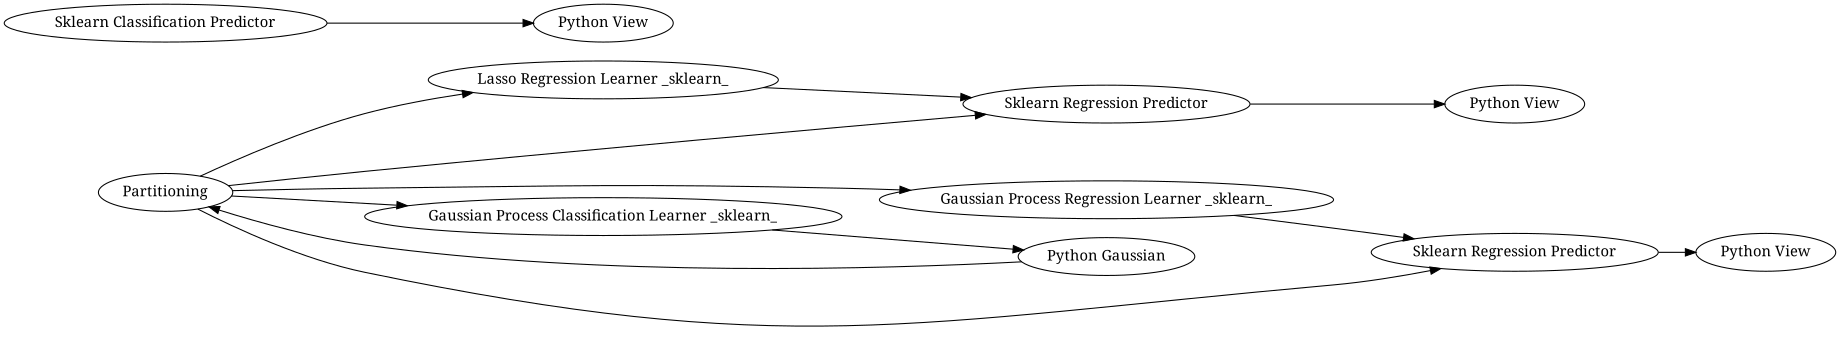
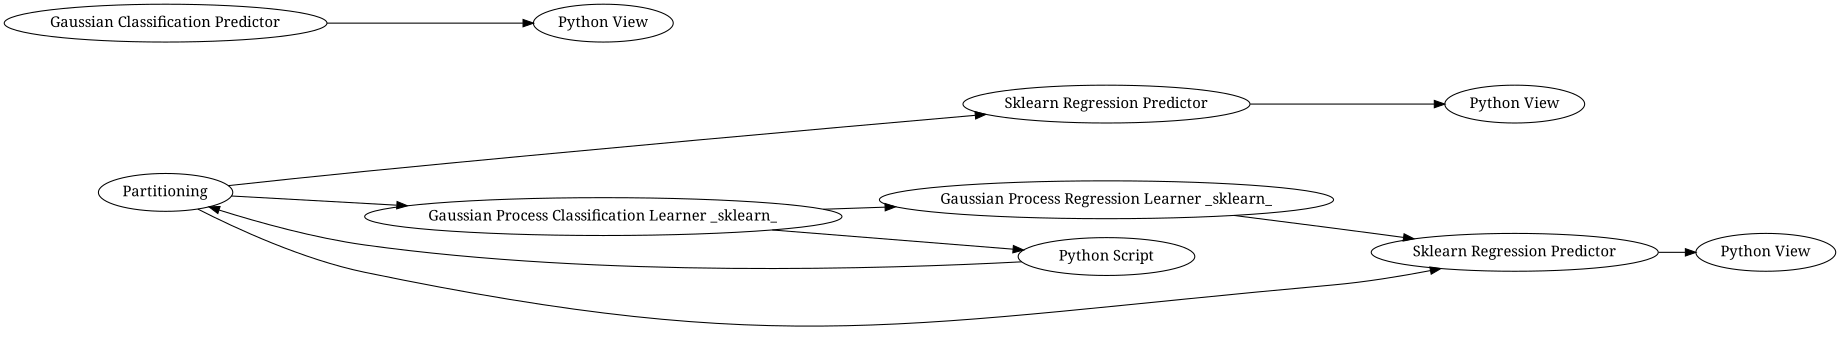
node "Sklearn Classification Predictor": label "Sklearn Classification Predictor" -> "Gaussian Classification Predictor"
node "Lasso Regression Learner _sklearn_": removed
edge "Partitioning" -> "Gaussian Process Regression Learner _sklearn_": now "Gaussian Process Classification Learner _sklearn_" -> "Gaussian Process Regression Learner _sklearn_"
node "Python Gaussian": label "Python Gaussian" -> "Python Script"
